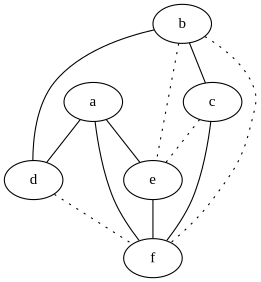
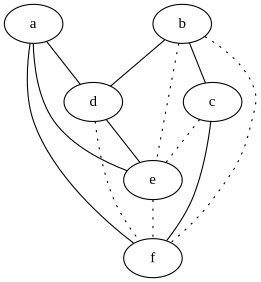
edge "d" -- "e": added
edge "e" -- "f": style solid -> dotted
